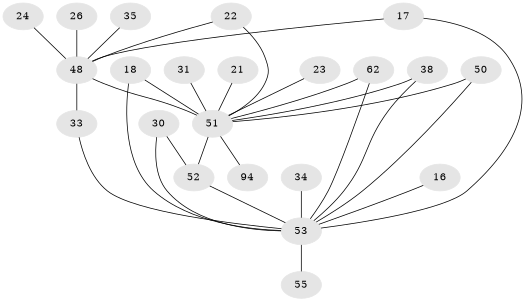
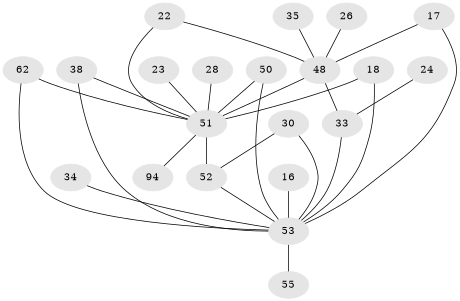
edge "24" -- "48": now "24" -- "33"
node "31": removed
node "21": label "21" -> "28"
